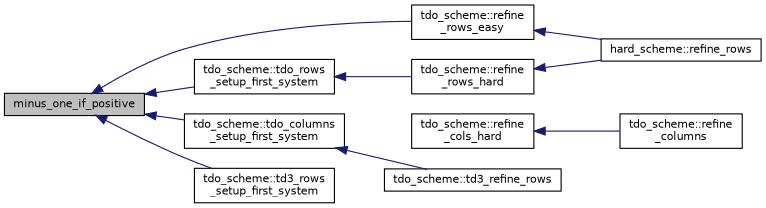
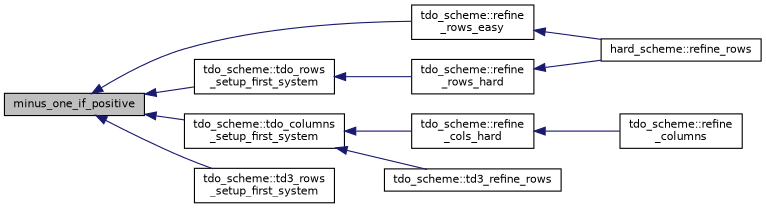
edge "tdo_scheme::refine _cols_hard" -> "tdo_scheme::tdo_columns _setup_first_system": added
